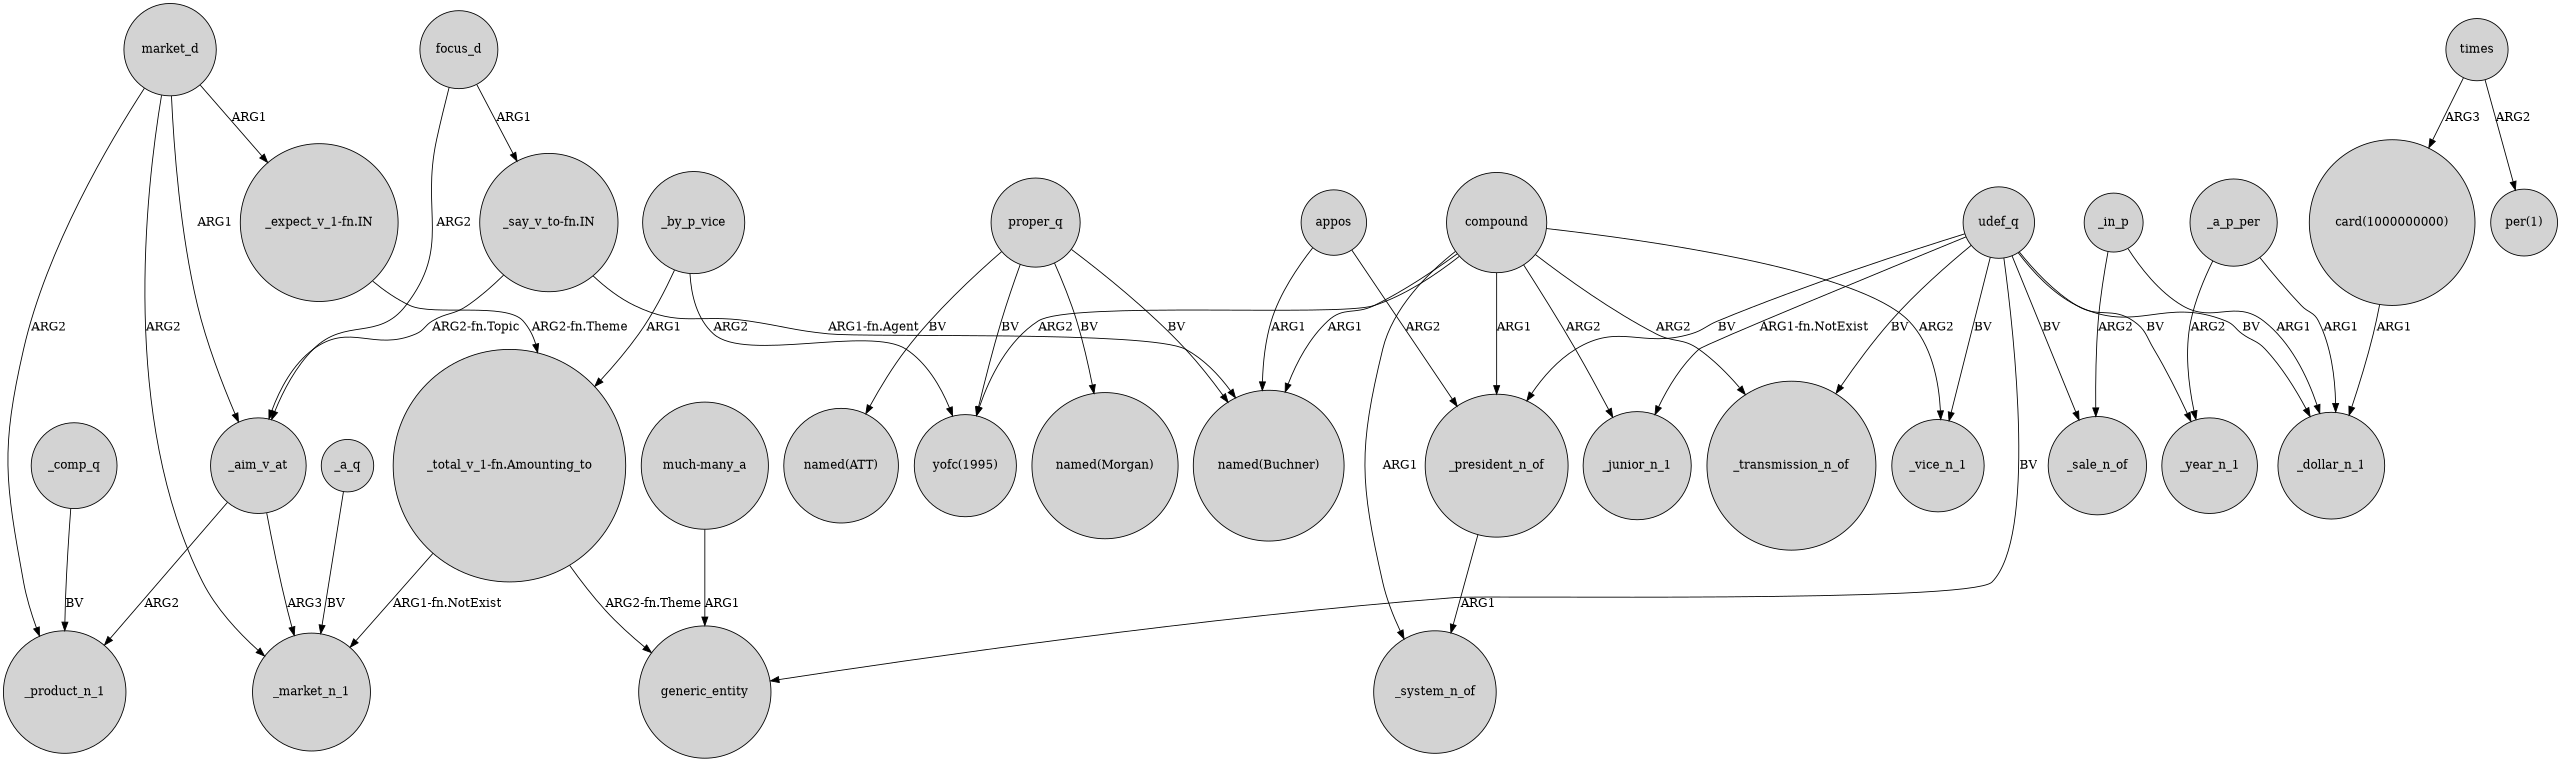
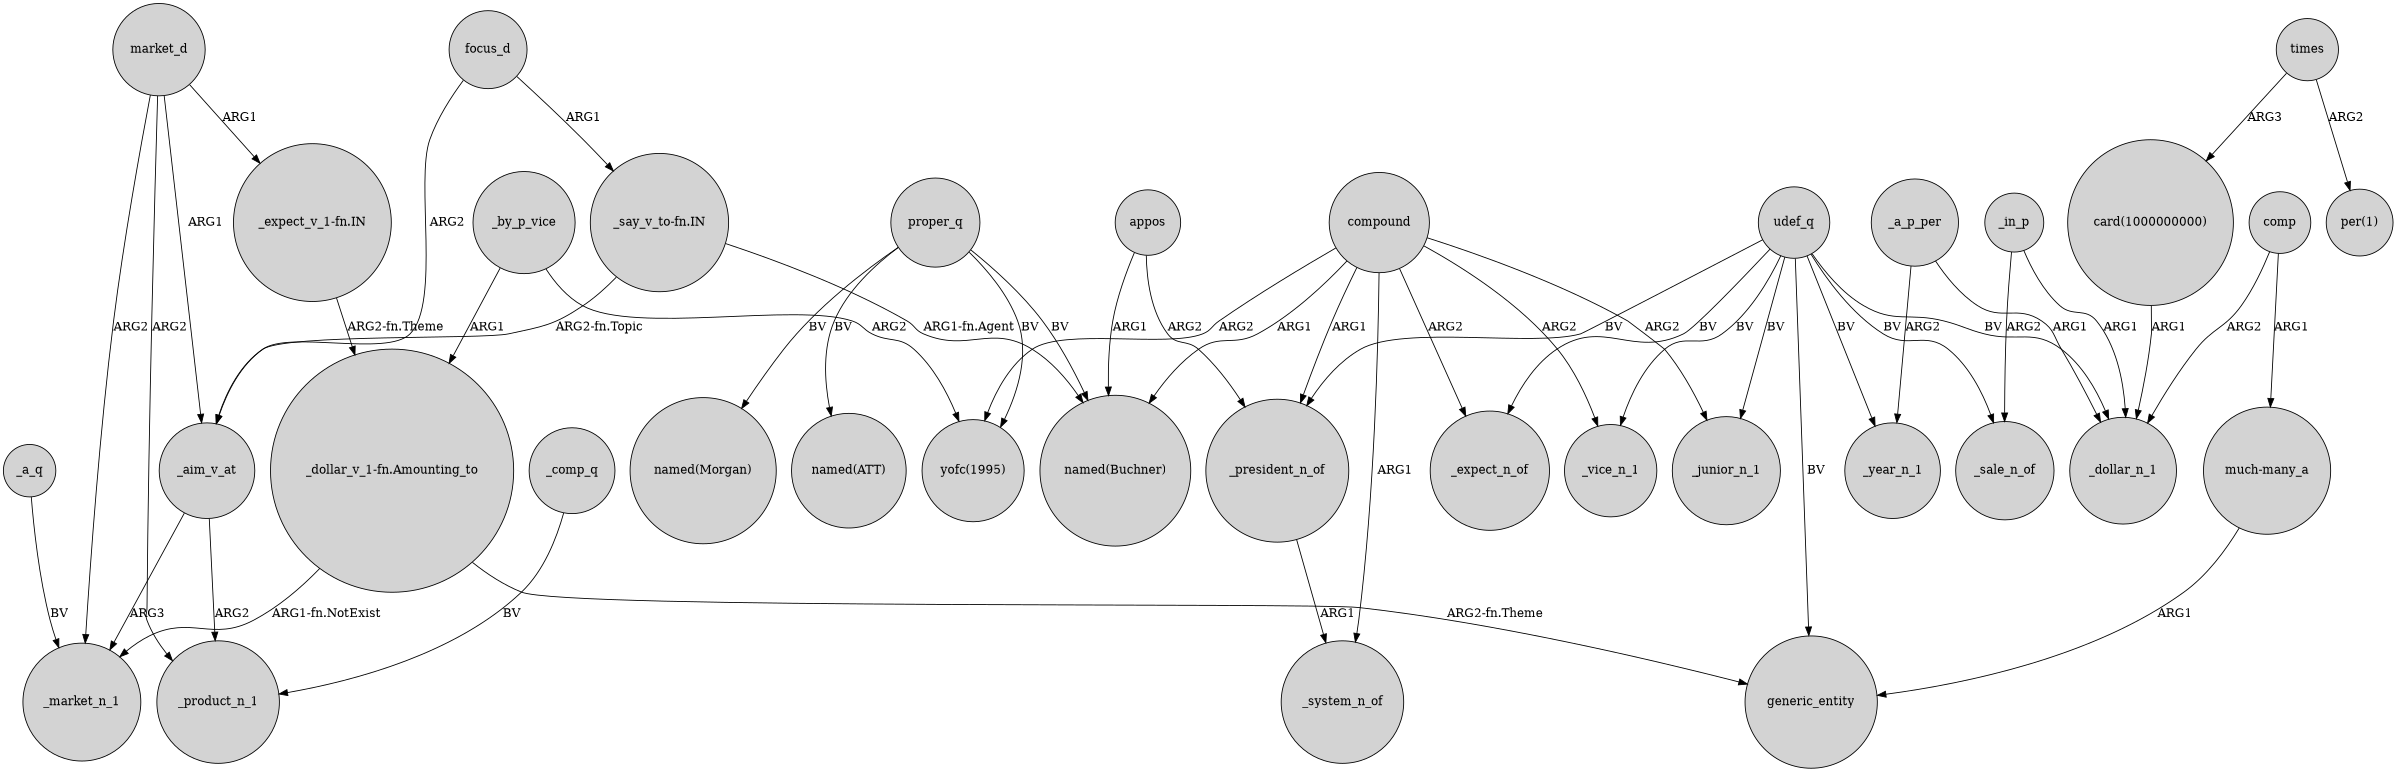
node "comp": added
edge "udef_q" -> "_junior_n_1": label "ARG1-fn.NotExist" -> "BV"
node "_total_v_1-fn.Amounting_to": label "_total_v_1-fn.Amounting_to" -> "_dollar_v_1-fn.Amounting_to"
node "_transmission_n_of": label "_transmission_n_of" -> "_expect_n_of"
